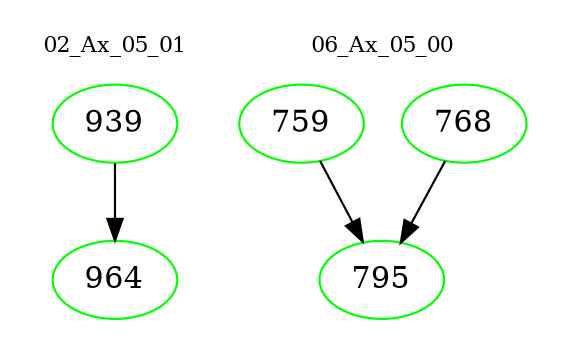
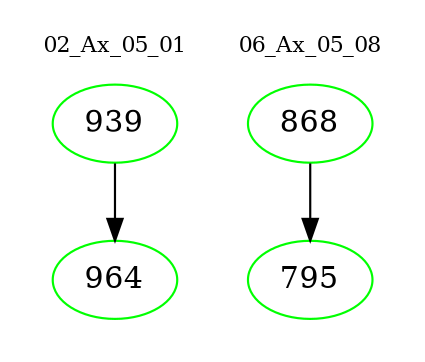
cluster "06_Ax_05_00": label "06_Ax_05_00" -> "06_Ax_05_08"
node "759": removed
node "768": label "768" -> "868"
